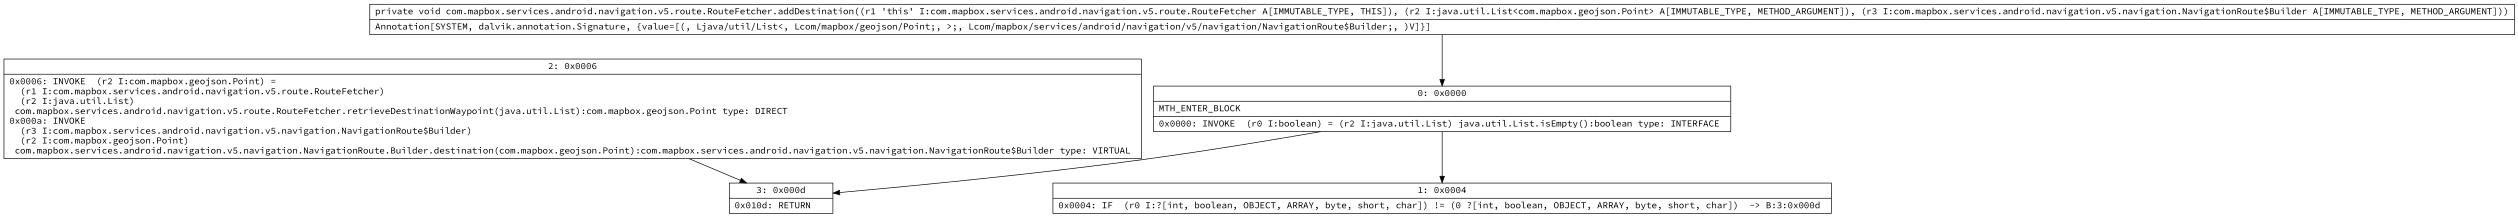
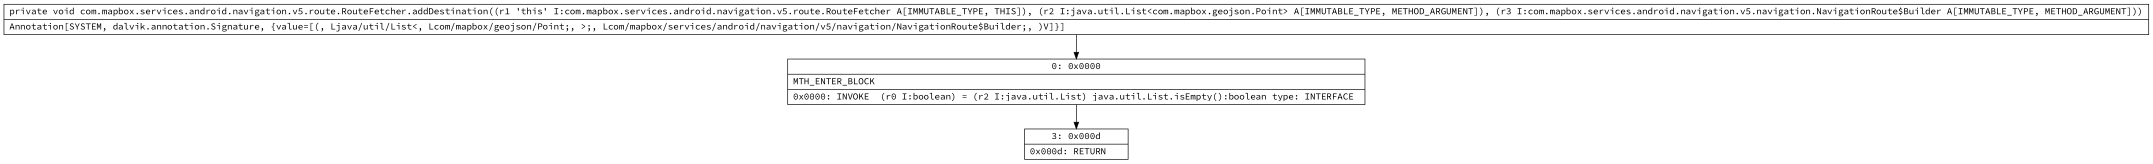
node "2: 0x0006": removed
node "1: 0x0004": removed
node "3: 0x000d": text "0x010d: RETURN" -> "0x000d: RETURN"
